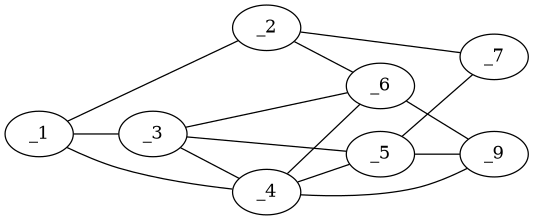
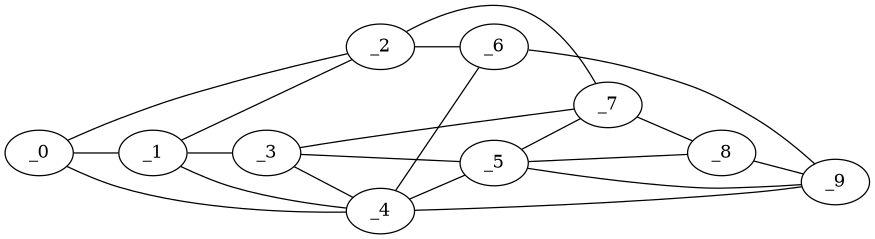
edge "_6" -- "_3": now "_7" -- "_3"
node "_0": added
node "_8": added
